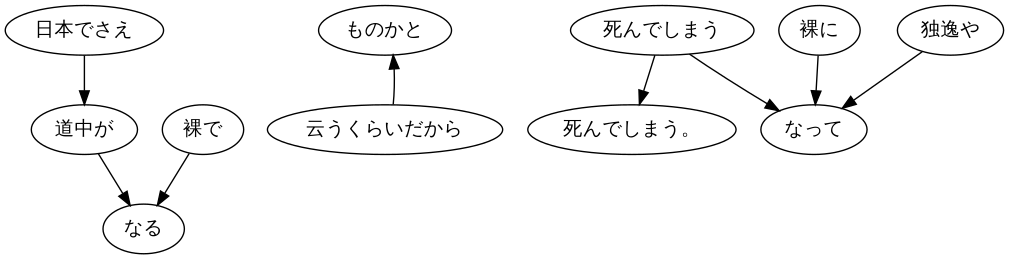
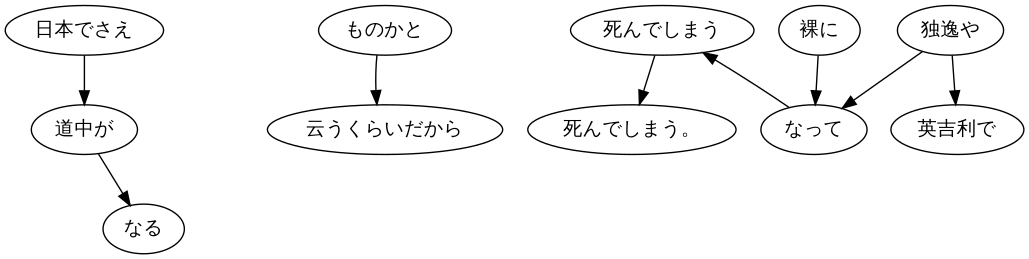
edge "死んでしまう" -> "なって": reversed
edge "云うくらいだから" -> "ものかと": reversed
node "裸で": removed
node "英吉利で": added
